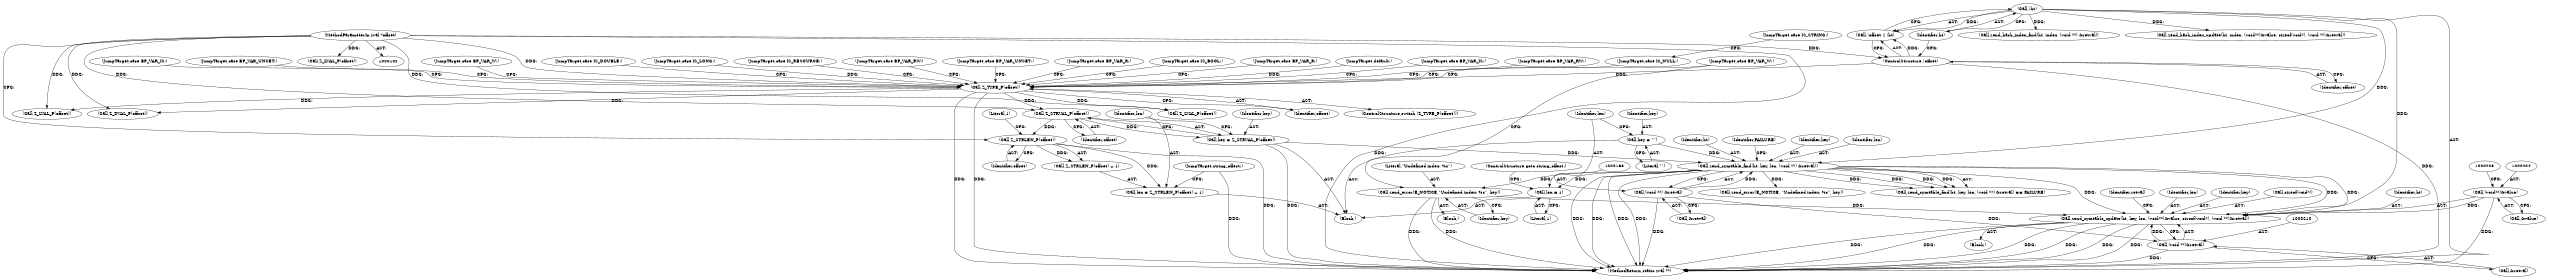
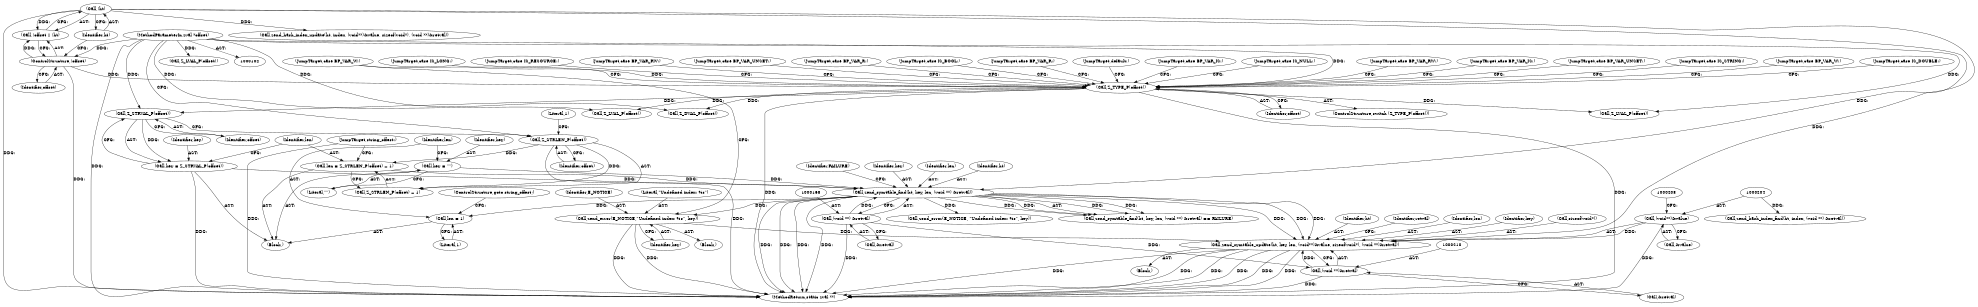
edge "(Call,!ht)" -> "(Call,zend_hash_index_find(ht, index, (void **) &retval))": now "1000204" -> "(Call,zend_hash_index_find(ht, index, (void **) &retval))"
edge "(JumpTarget,case IS_STRING:)" -> "(JumpTarget,case IS_NULL:)": now "(JumpTarget,case IS_STRING:)" -> "(Call,Z_TYPE_P(offset))"
edge "(JumpTarget,default:)" -> "(Call,Z_TYPE_P(offset))": label "DDG: " -> "CFG: "
edge "(Call,Z_STRVAL_P(offset))" -> "(Call,Z_STRLEN_P(offset))": label "DDG: " -> "CFG: "
edge "(Call,!ht)" -> "(MethodReturn,static zval **)": label "AST: " -> "DDG: "
edge "(Call,len = Z_STRLEN_P(offset) + 1)" -> "(Call,zend_symtable_find(ht, key, len, (void **) &retval))": added, label "DDG:"
edge "(Call,len = Z_STRLEN_P(offset) + 1)" -> "(Call,Z_STRLEN_P(offset) + 1)": added, label "CFG:"
node "(Identifier,E_NOTICE)": added
